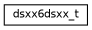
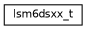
node "dsxx6dsxx_t": label "dsxx6dsxx_t" -> "lsm6dsxx_t"
